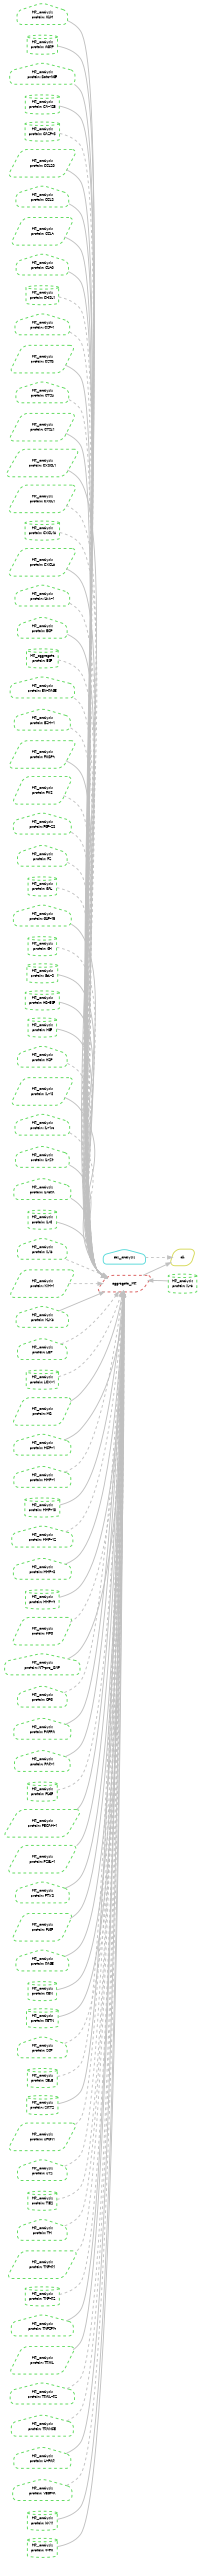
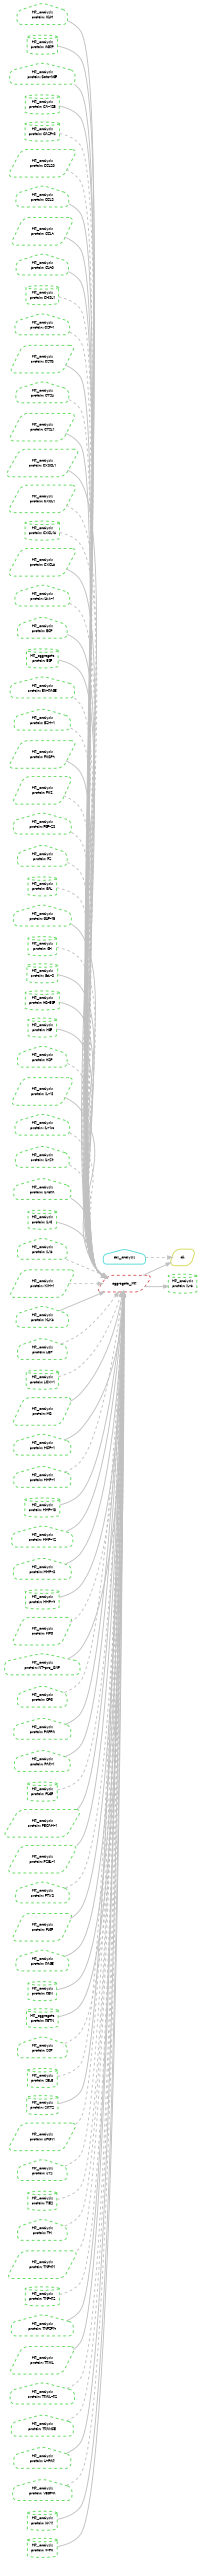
edge "MR_analysis protein: CCL20" -> "aggregate_MR": style bold -> dashed
edge "MR_aggregate protein: EGF" -> "aggregate_MR": style dashed -> bold
edge "MR_analysis protein: IL-27" -> "aggregate_MR": style bold -> dashed
edge "MR_analysis protein: IL-6" -> "aggregate_MR": reversed
edge "MR_analysis protein: MMP-12" -> "aggregate_MR": style dashed -> bold
edge "MR_analysis protein: PTX3" -> "aggregate_MR": style bold -> dashed
node "MR_analysis protein: RETN": label "MR_analysis protein: RETN" -> "MR_aggregate protein: RETN"
